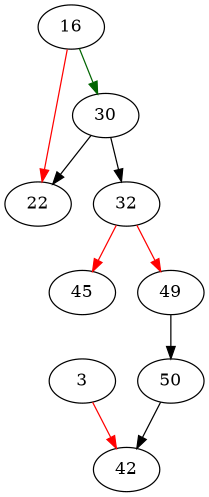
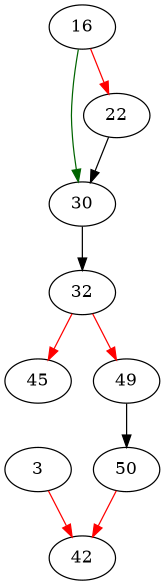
edge "30" -> "22": reversed
edge "50" -> "42": color black -> red
